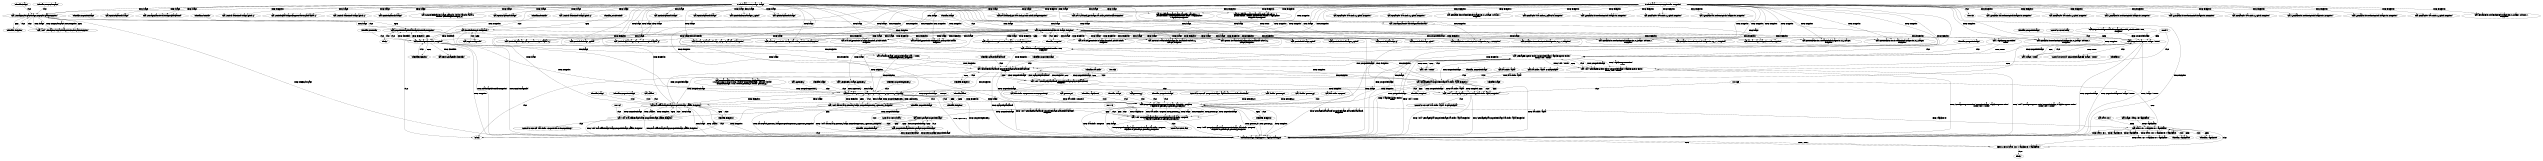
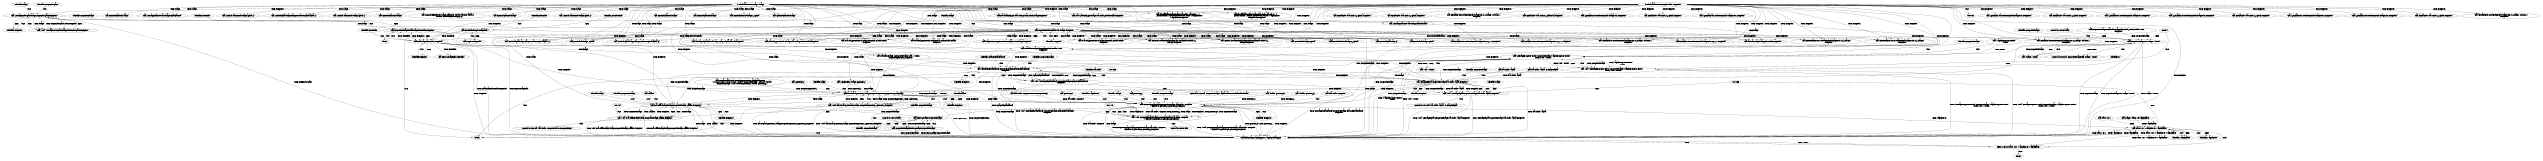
edge "(MethodParameterIn,Image *image)" -> "(Call,SetImageColorspace(image,sRGBColorspace,exception))": removed, label "DDG: image"
edge "(MethodParameterIn,Image *image)" -> "(Call,GetPixelAlpha(image,q))": label "DDG: NULL" -> "DDG: image"
node "(Identifier,composite_geometry)": removed
